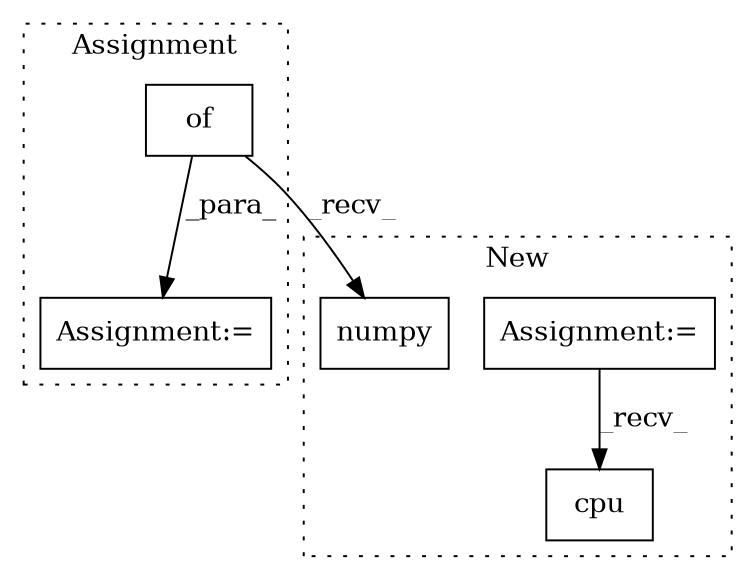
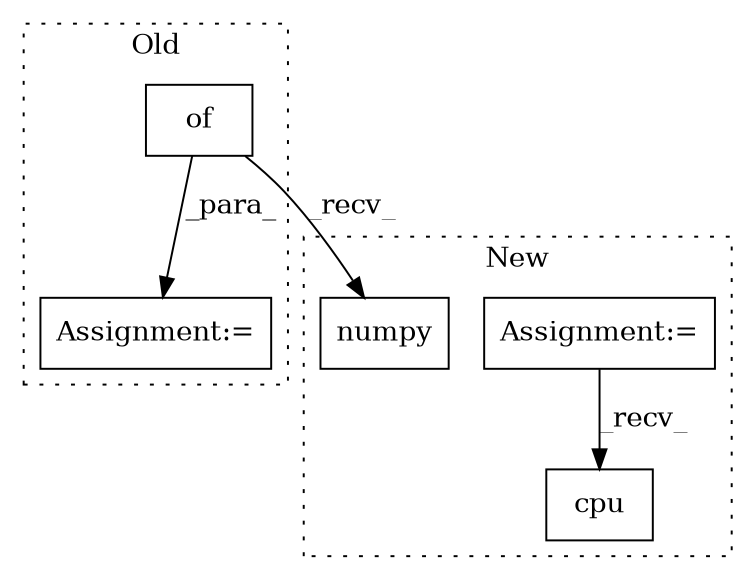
cluster "Assignment": label "Assignment" -> "Old"
